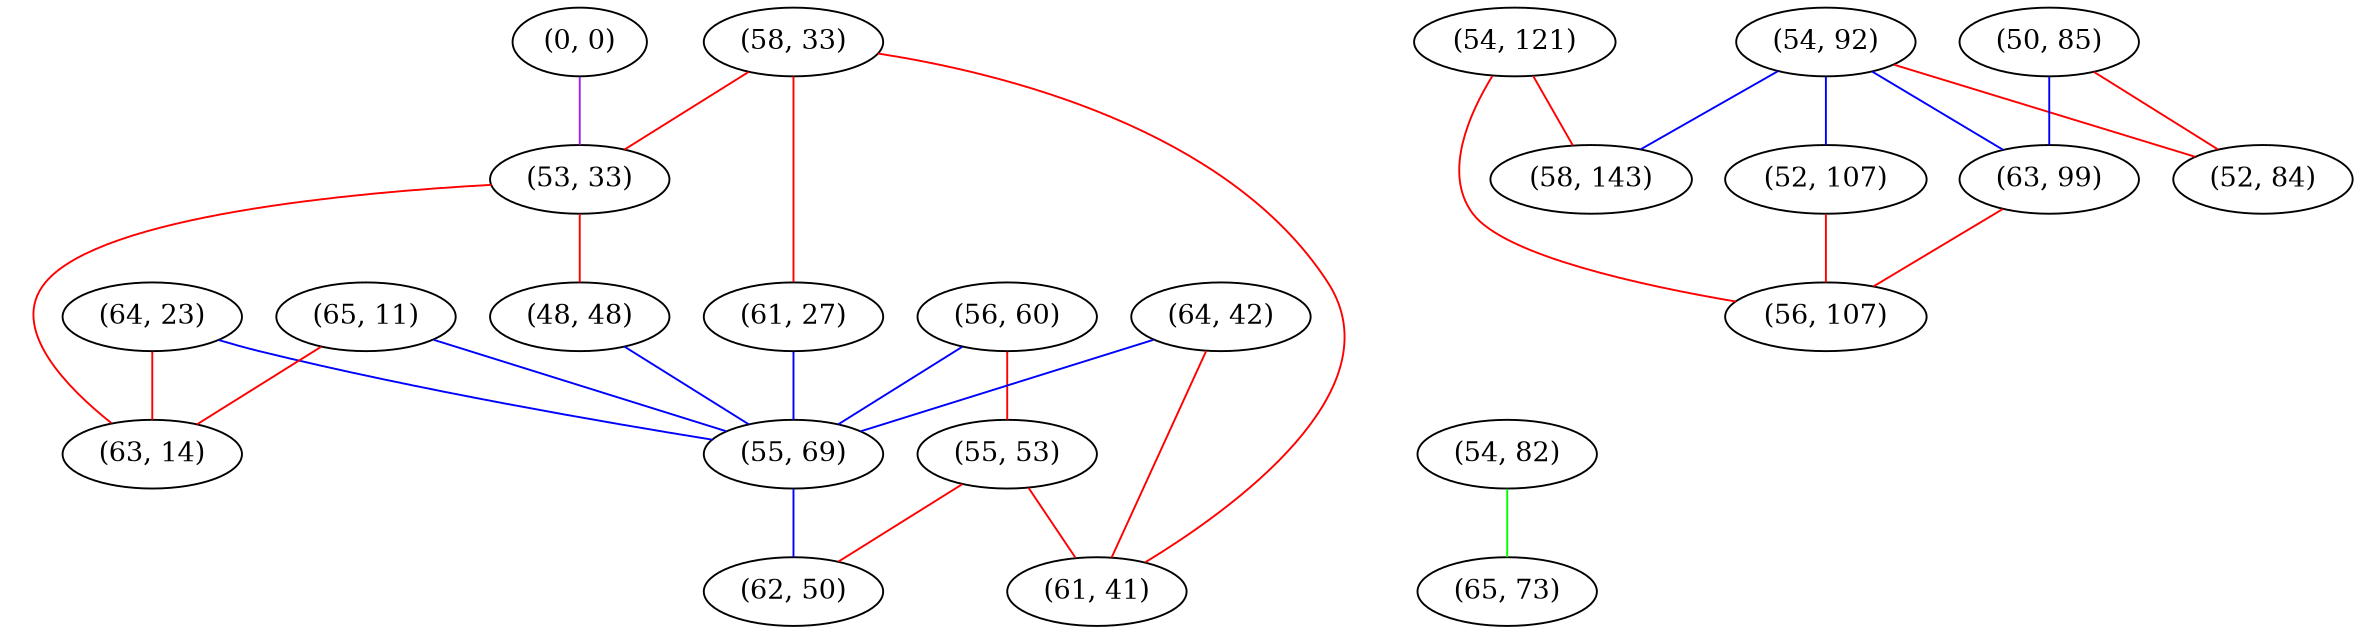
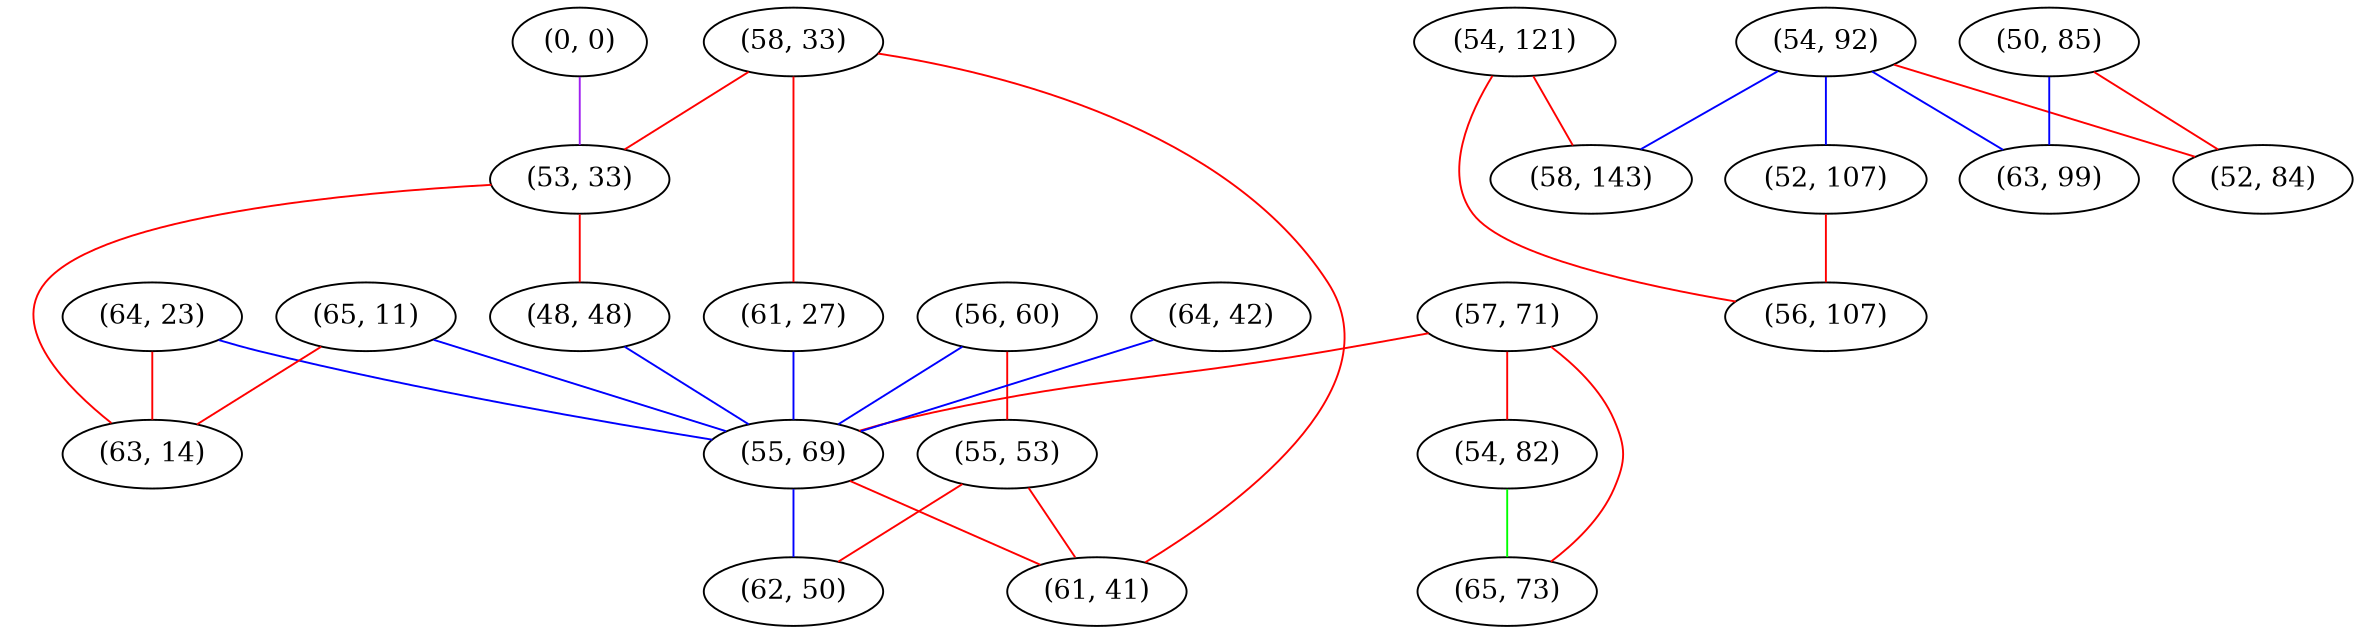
edge "(63, 99)" -- "(56, 107)": removed
node "(57, 71)": added
edge "(64, 42)" -- "(61, 41)": now "(55, 69)" -- "(61, 41)"
